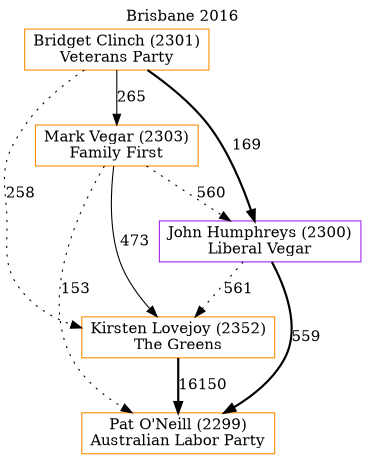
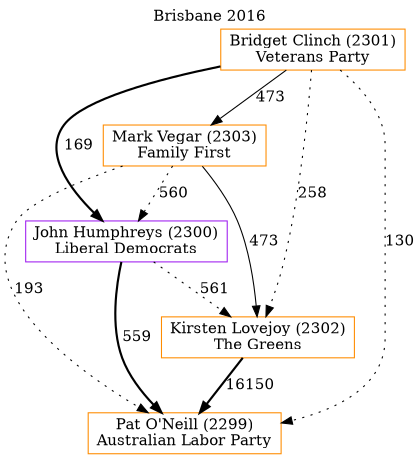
edge "Bridget Clinch (2301) Veterans Party" -> "Mark Vegar (2303) Family First": label "265" -> "473"
node "John Humphreys (2300) Liberal Vegar": label "John Humphreys (2300) Liberal Vegar" -> "John Humphreys (2300) Liberal Democrats"
edge "Bridget Clinch (2301) Veterans Party" -> "Pat O'Neill (2299) Australian Labor Party": added, label "130"
edge "Mark Vegar (2303) Family First" -> "Pat O'Neill (2299) Australian Labor Party": label "153" -> "193"
node "Kirsten Lovejoy (2352) The Greens": label "Kirsten Lovejoy (2352) The Greens" -> "Kirsten Lovejoy (2302) The Greens"
